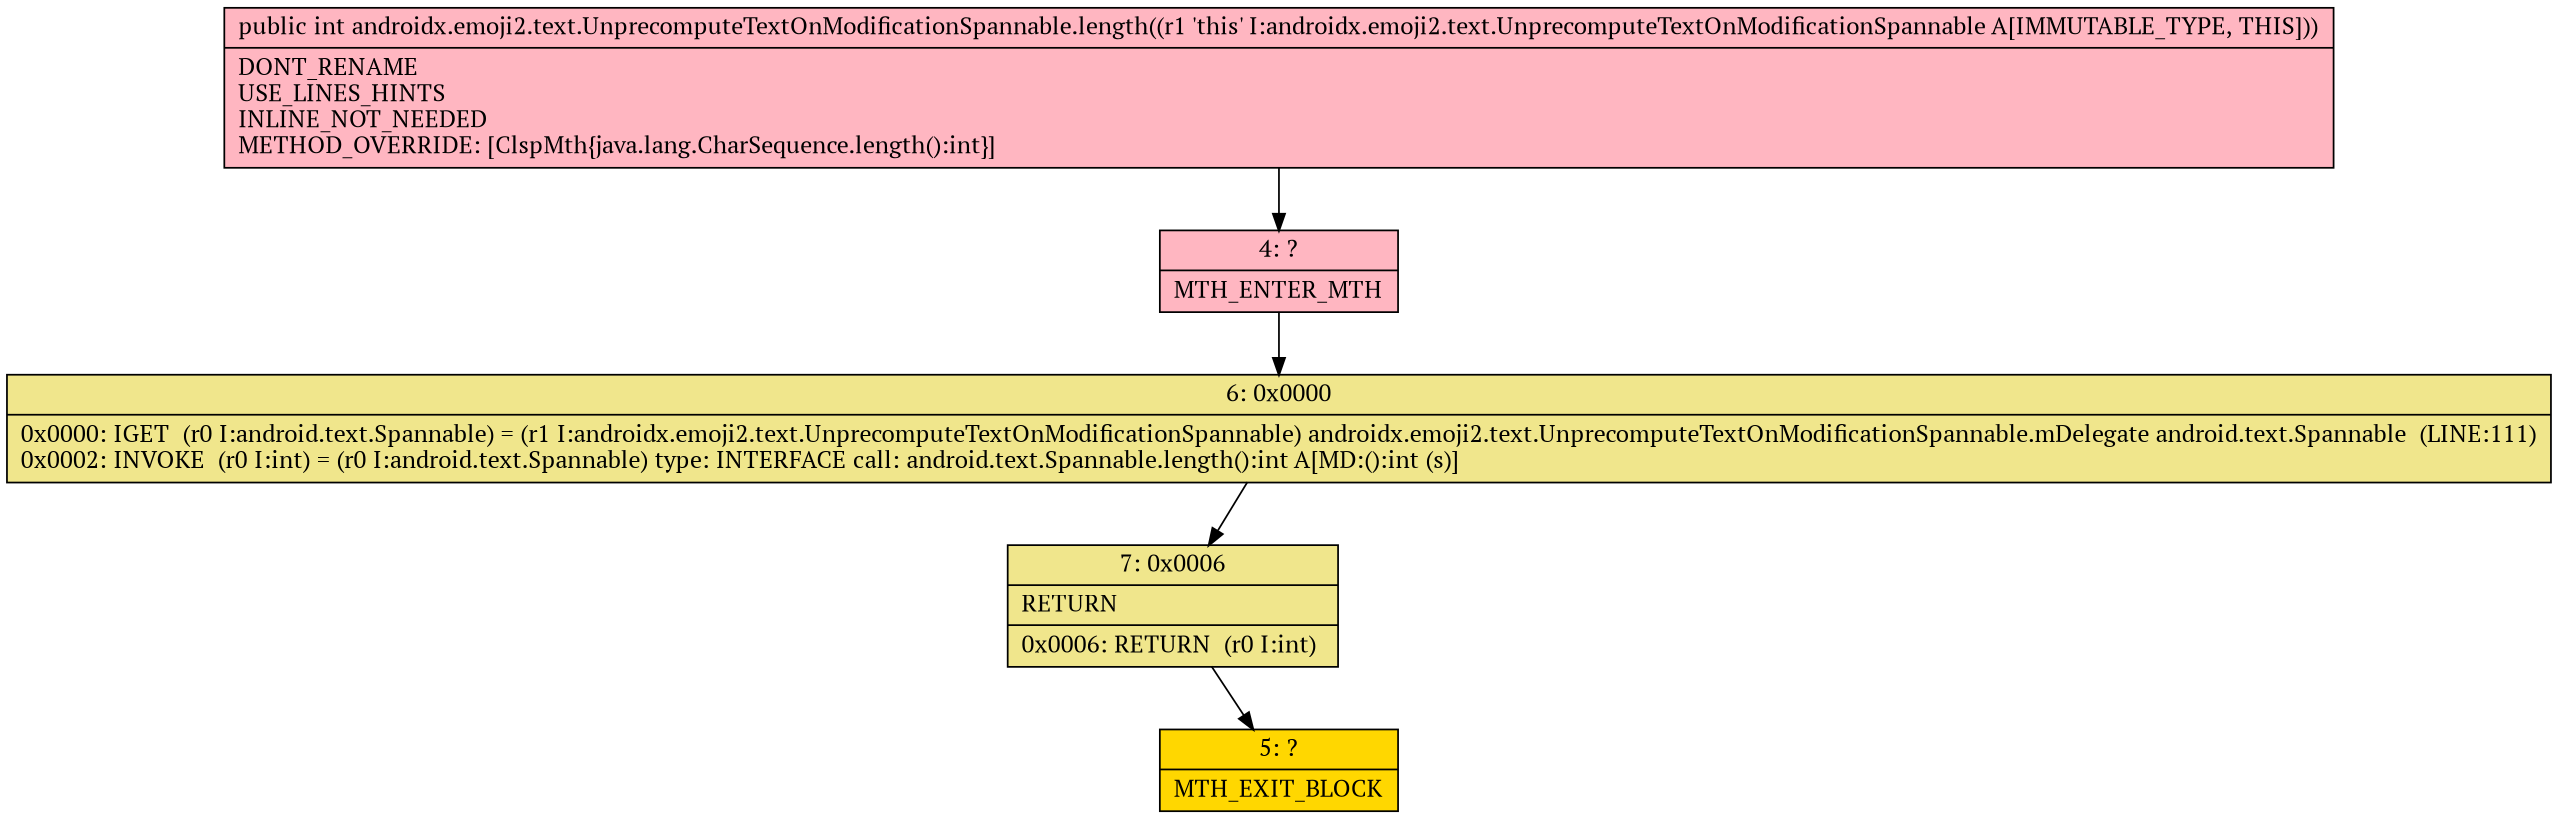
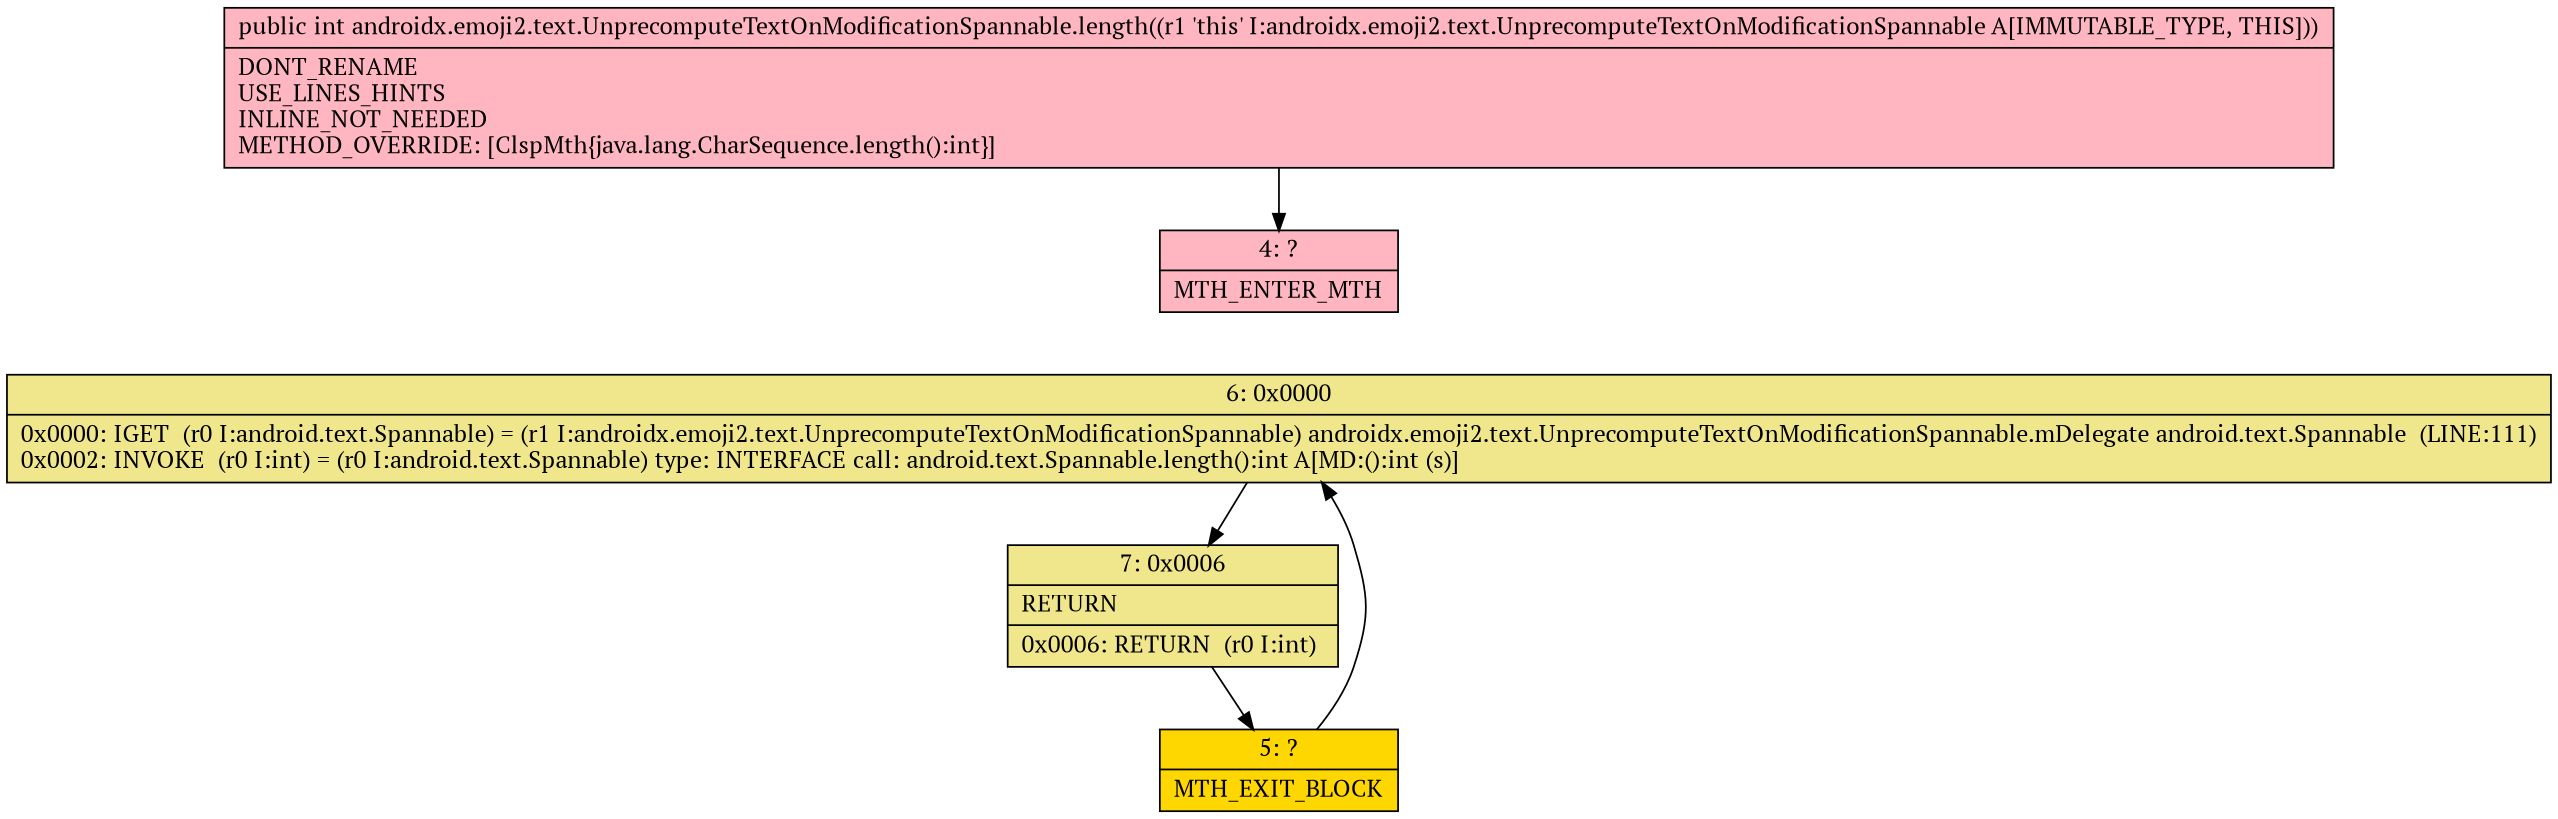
edge "4: ?" -> "6: 0x0000": now "5: ?" -> "6: 0x0000"
